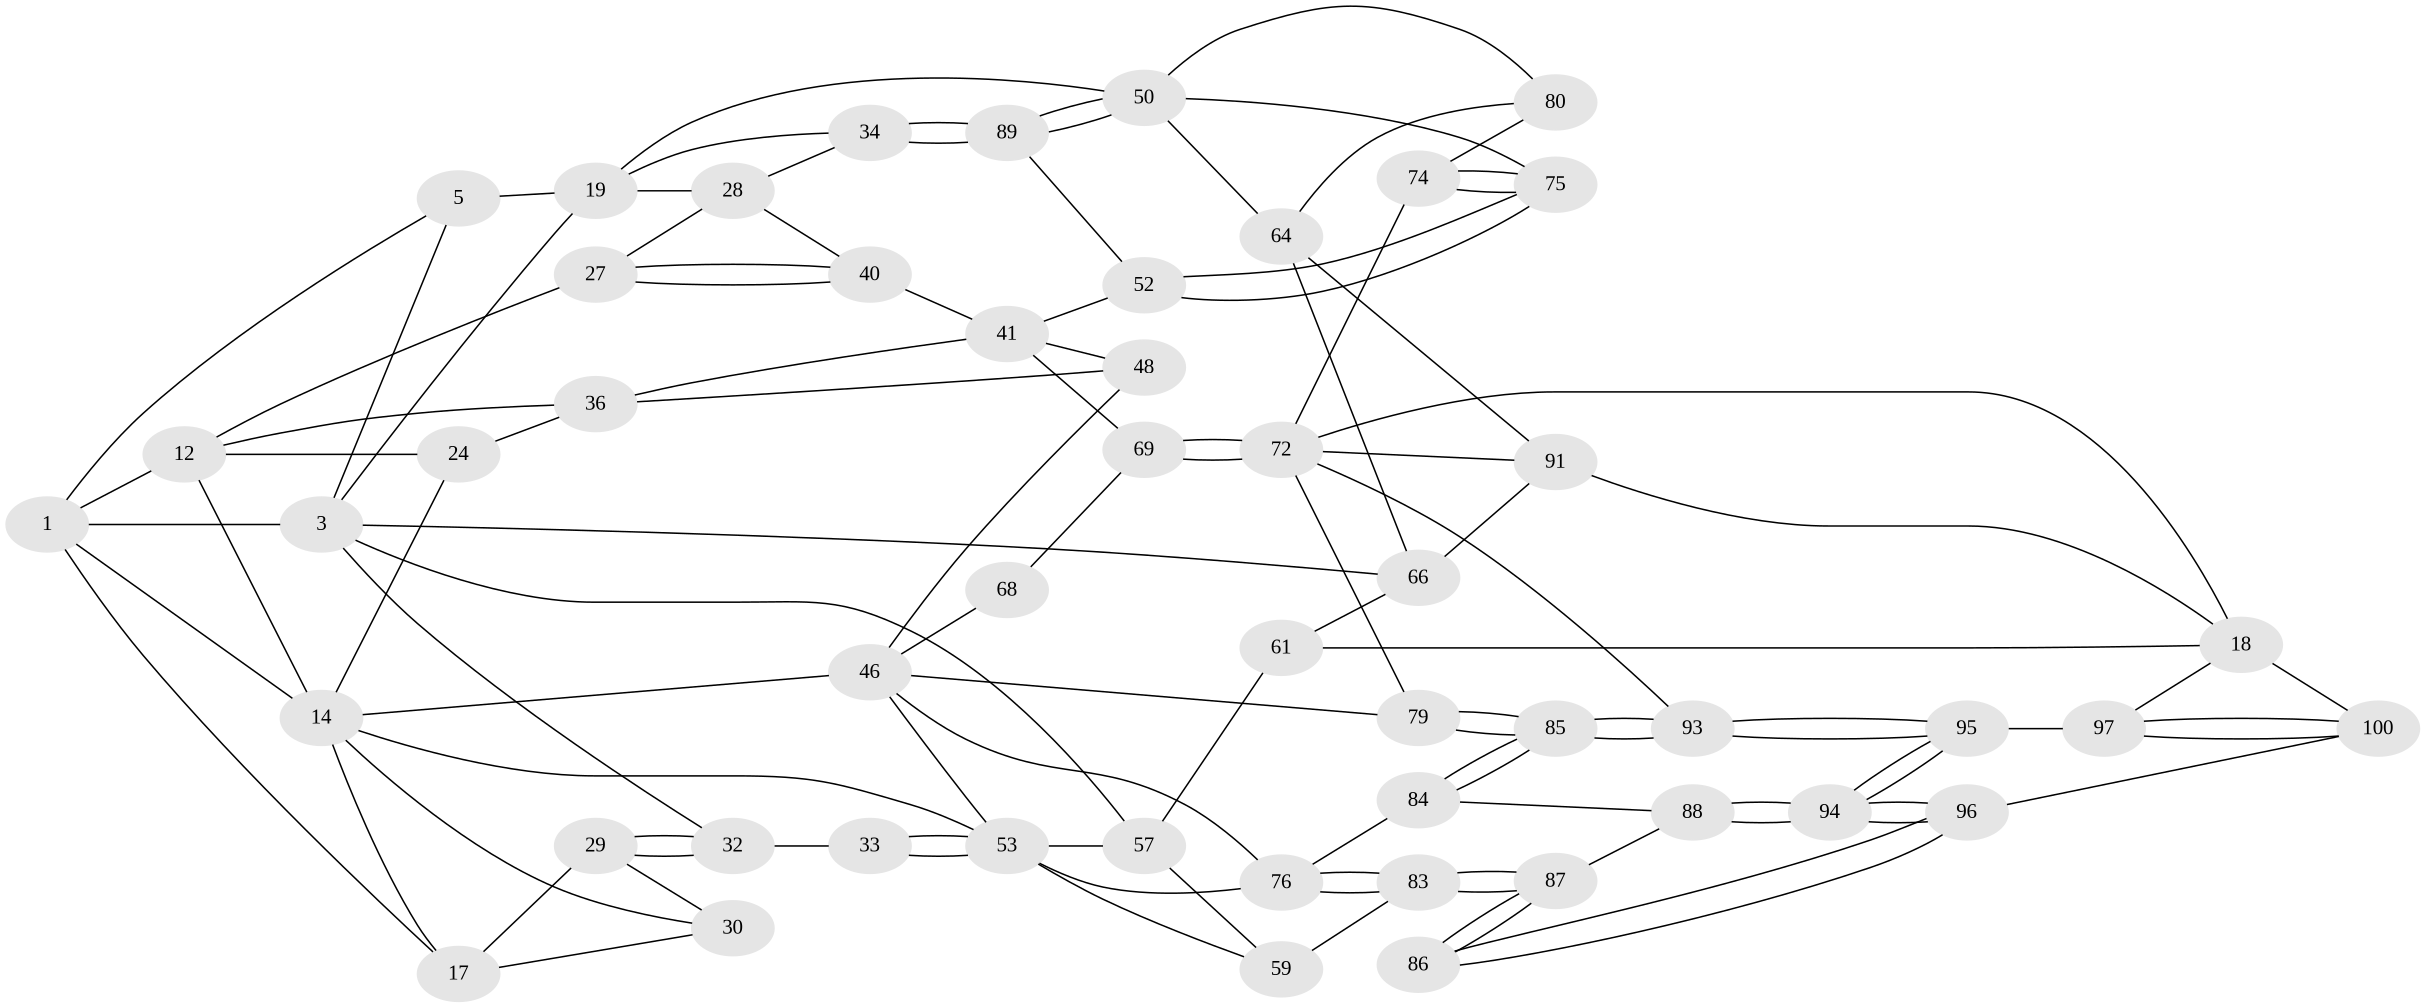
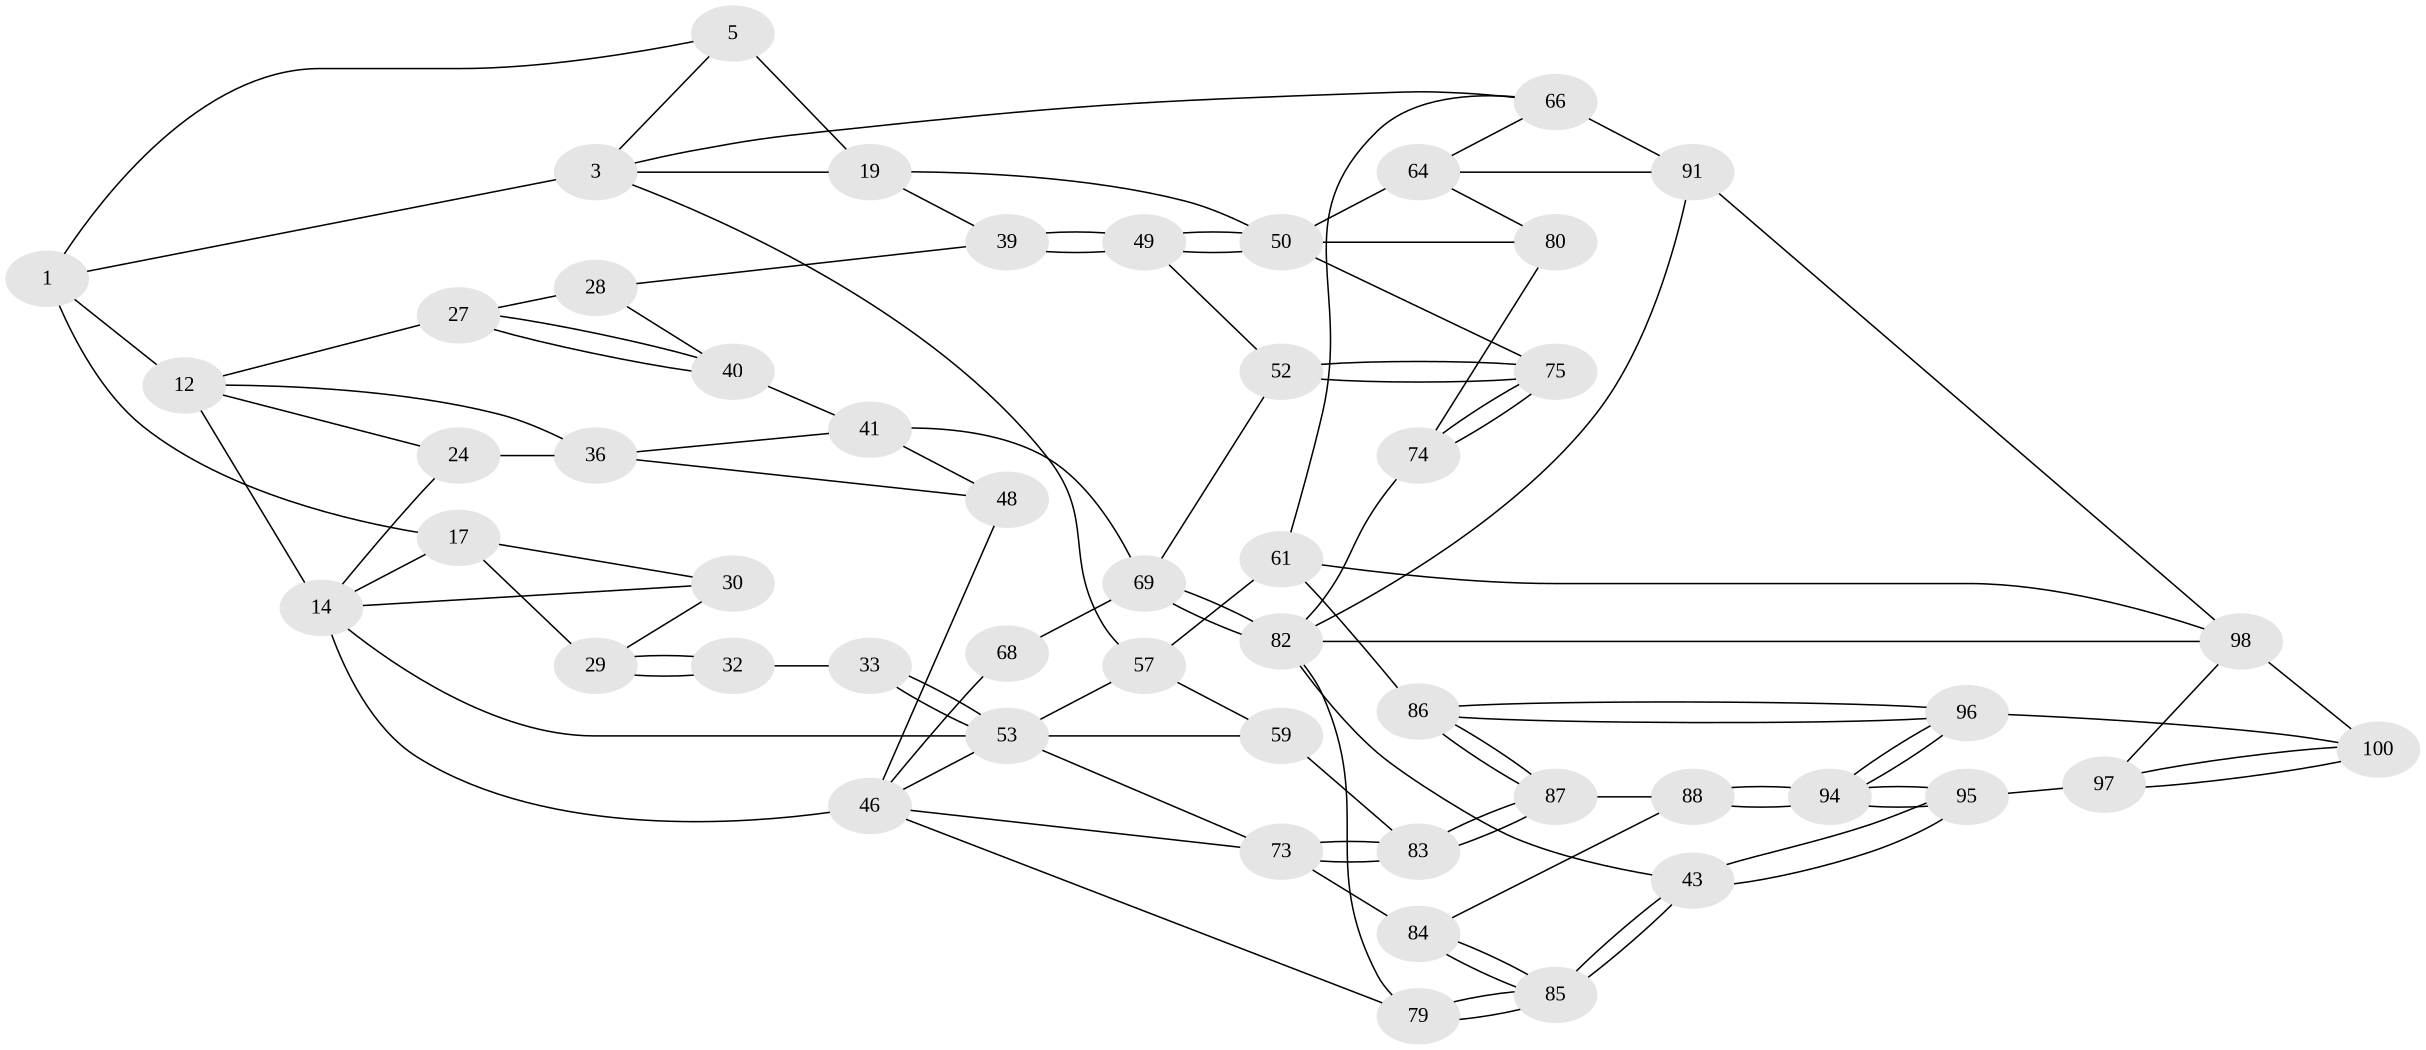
node "34": label "34" -> "39"
node "89": label "89" -> "49"
edge "19" -- "28": removed
edge "52" -- "41": now "52" -- "69"
node "72": label "72" -> "82"
edge "1" -- "14": removed
edge "61" -- "86": added
node "18": label "18" -> "98"
edge "3" -- "32": removed
node "93": label "93" -> "43"
node "76": label "76" -> "73"
